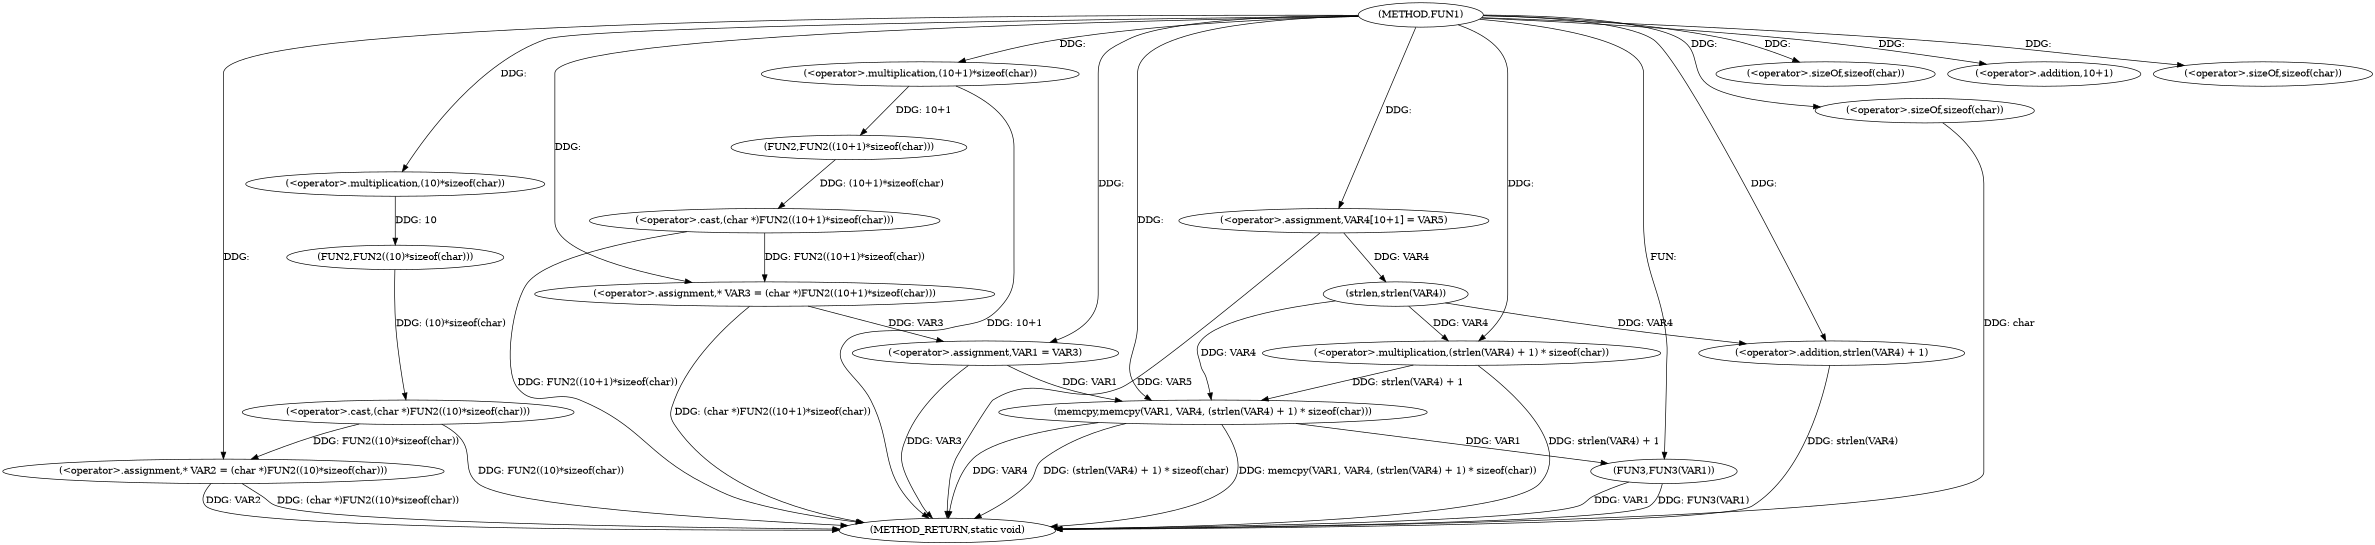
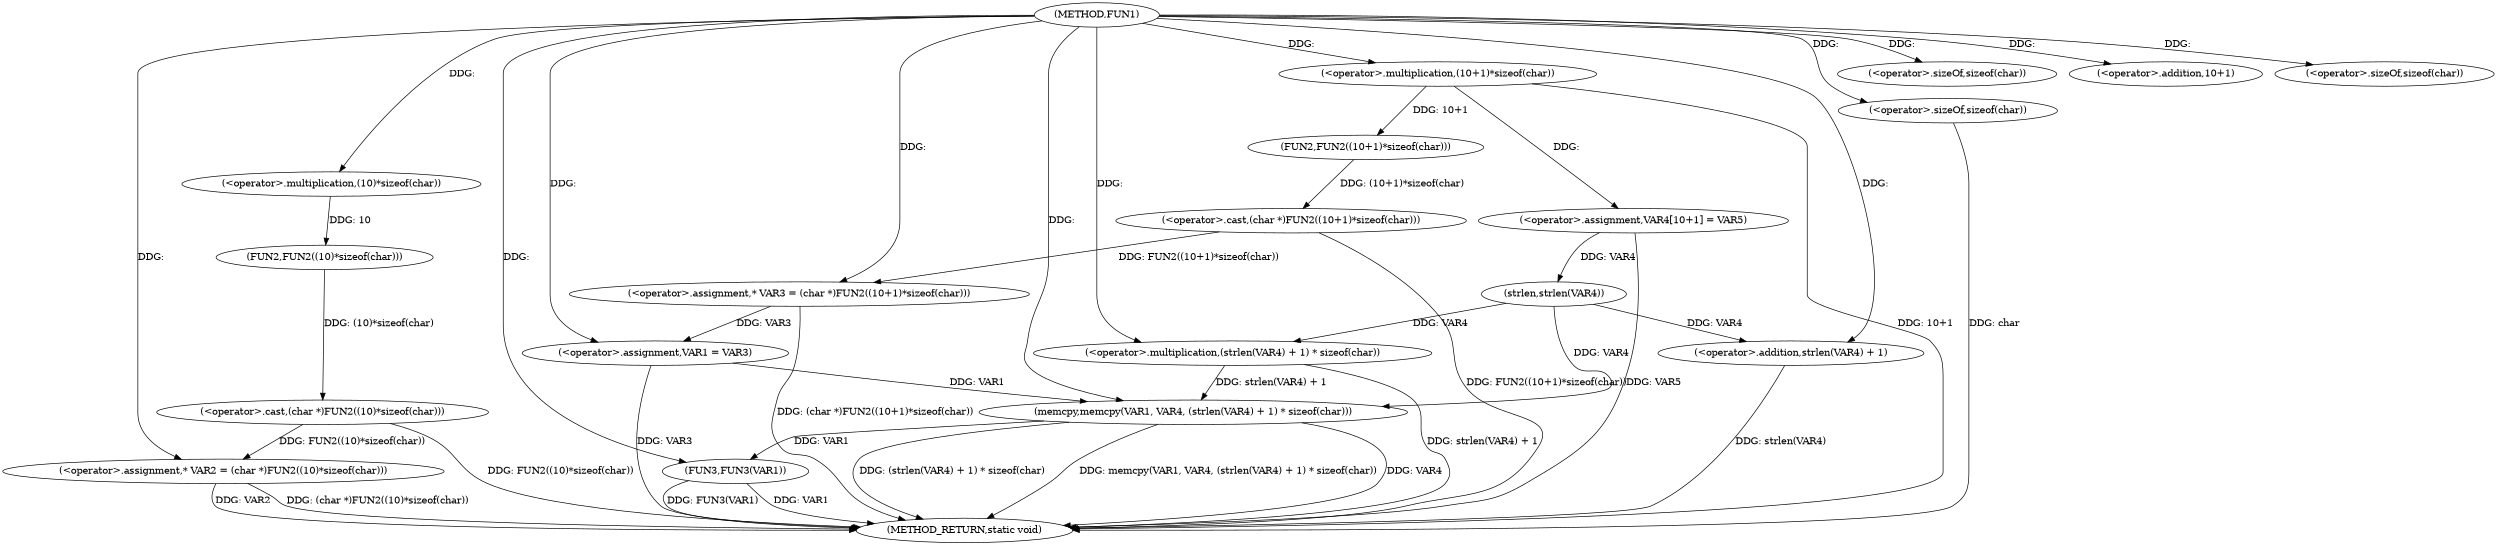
edge "(METHOD,FUN1)" -> "(<operator>.assignment,VAR4[10+1] = VAR5)": now "(<operator>.multiplication,(10+1)*sizeof(char))" -> "(<operator>.assignment,VAR4[10+1] = VAR5)"
edge "(METHOD,FUN1)" -> "(FUN3,FUN3(VAR1))": label "FUN: " -> "DDG: "
